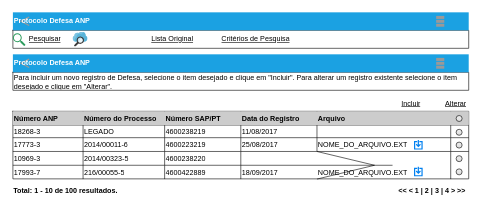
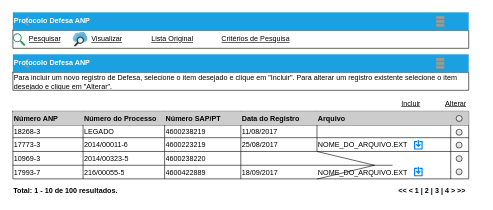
node "Visualizar": added
